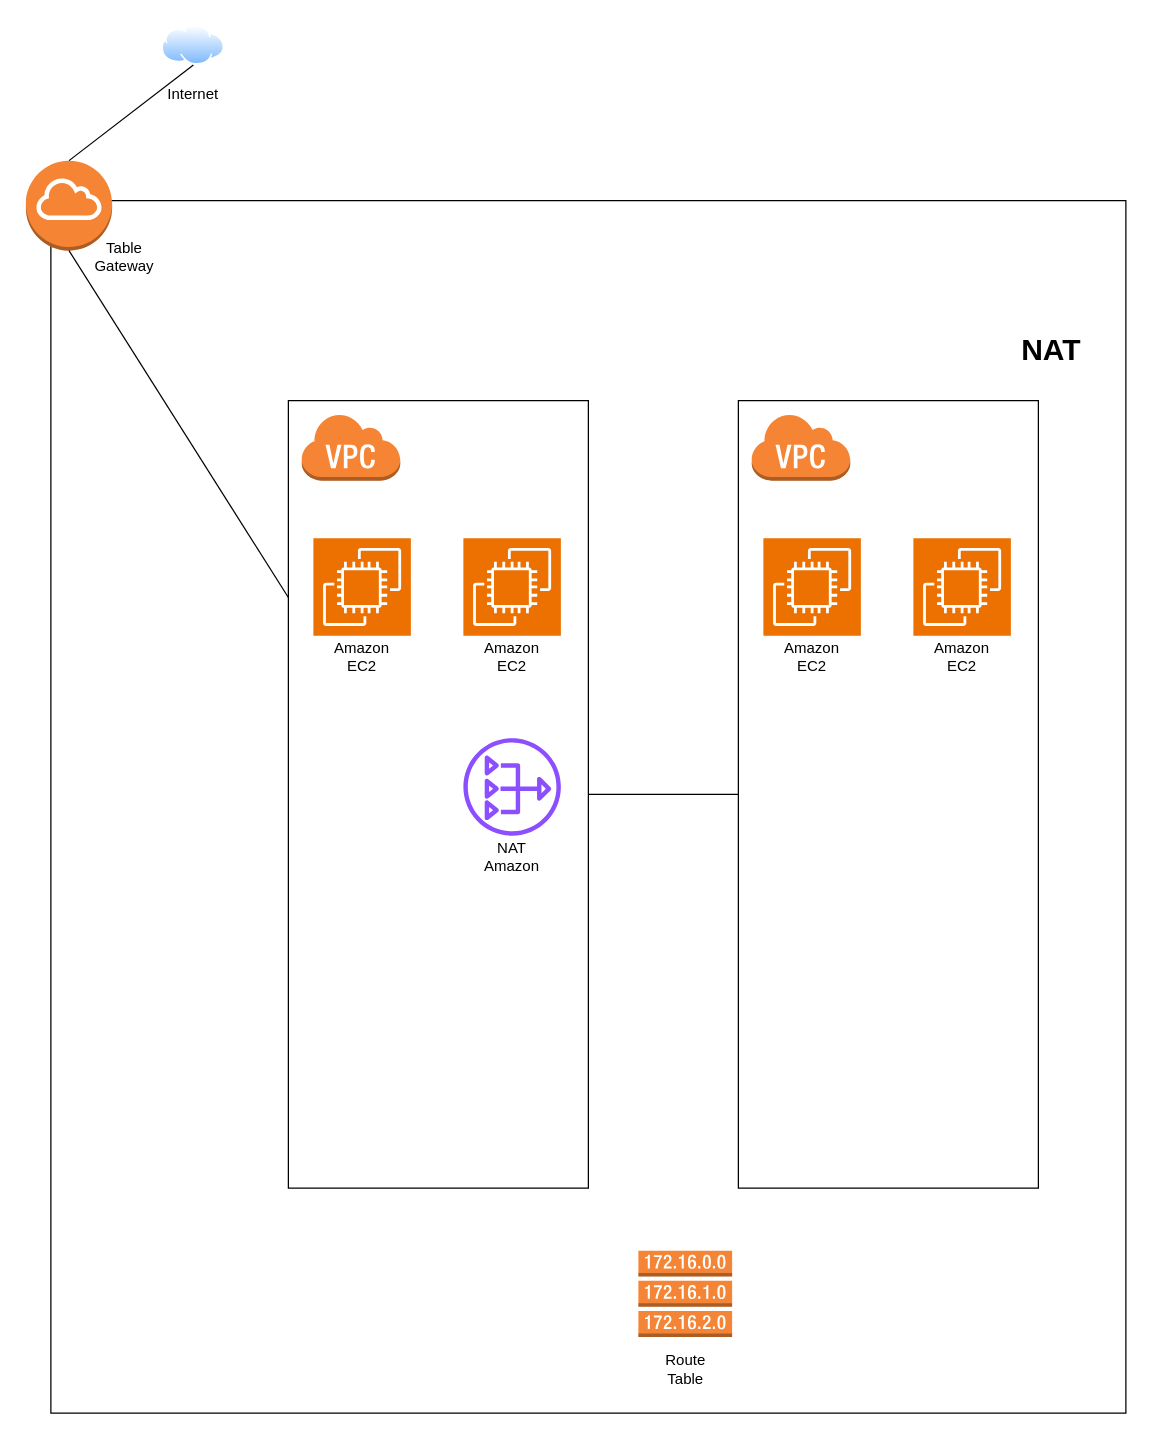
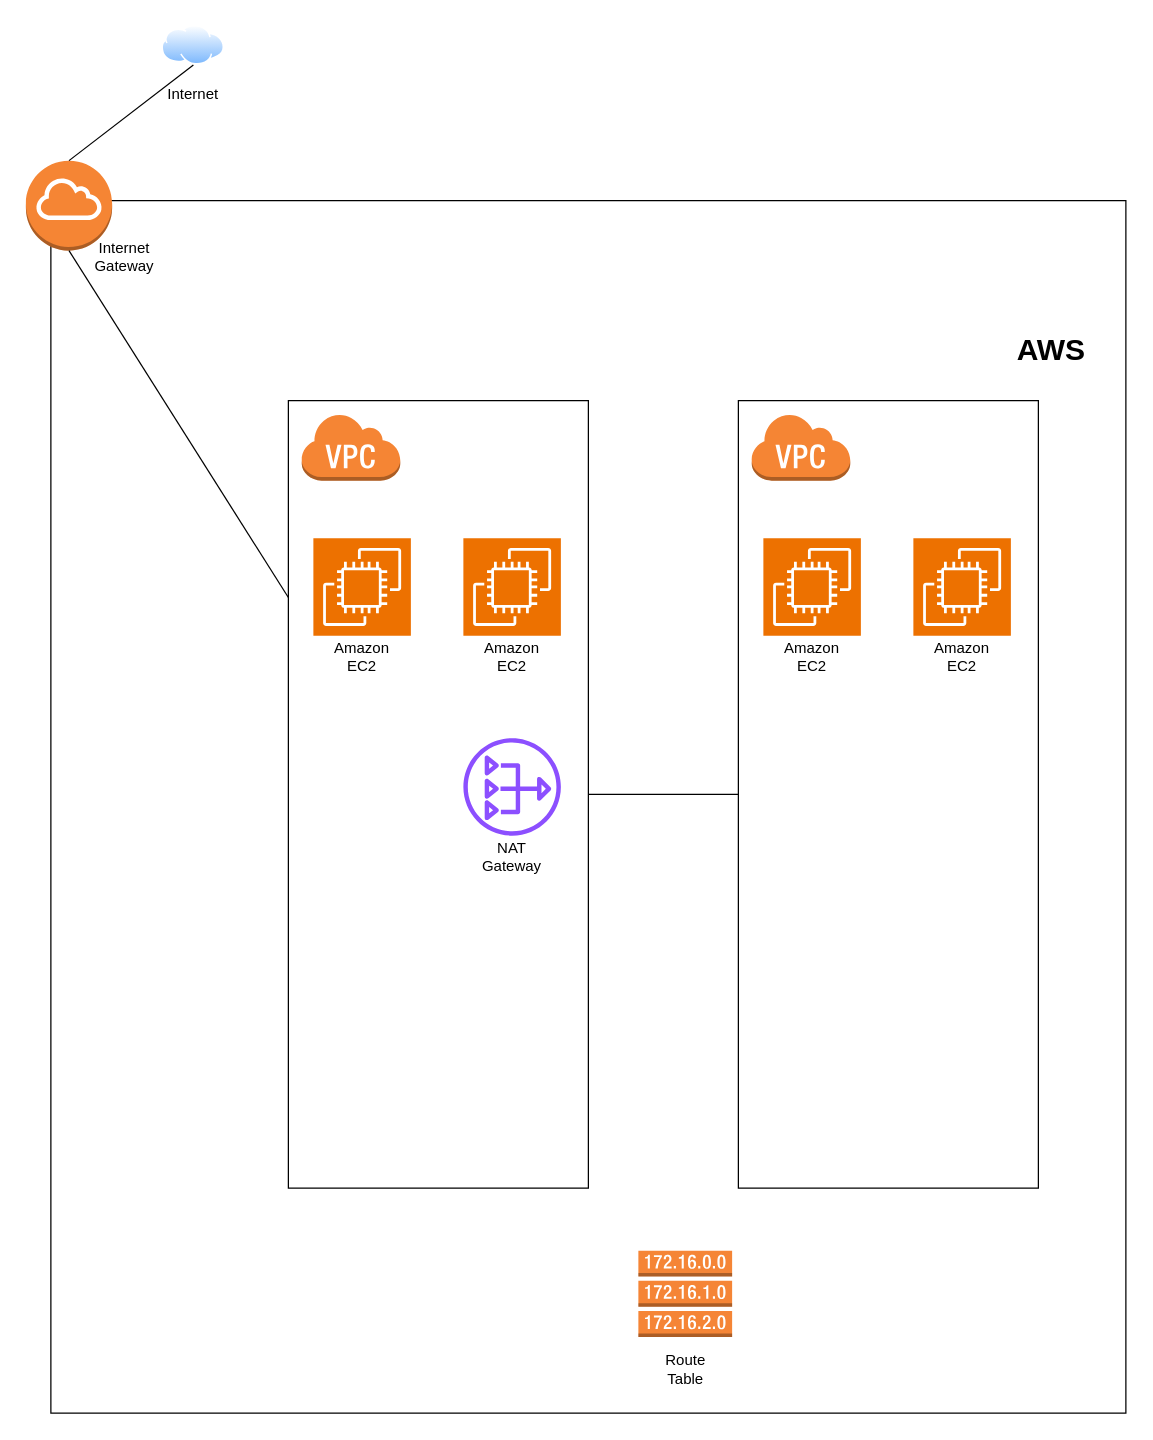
node "Table Gateway": label "Table Gateway" -> "Internet Gateway"
node "NAT": label "NAT" -> "AWS"
node "NAT Amazon": label "NAT Amazon" -> "NAT Gateway"
